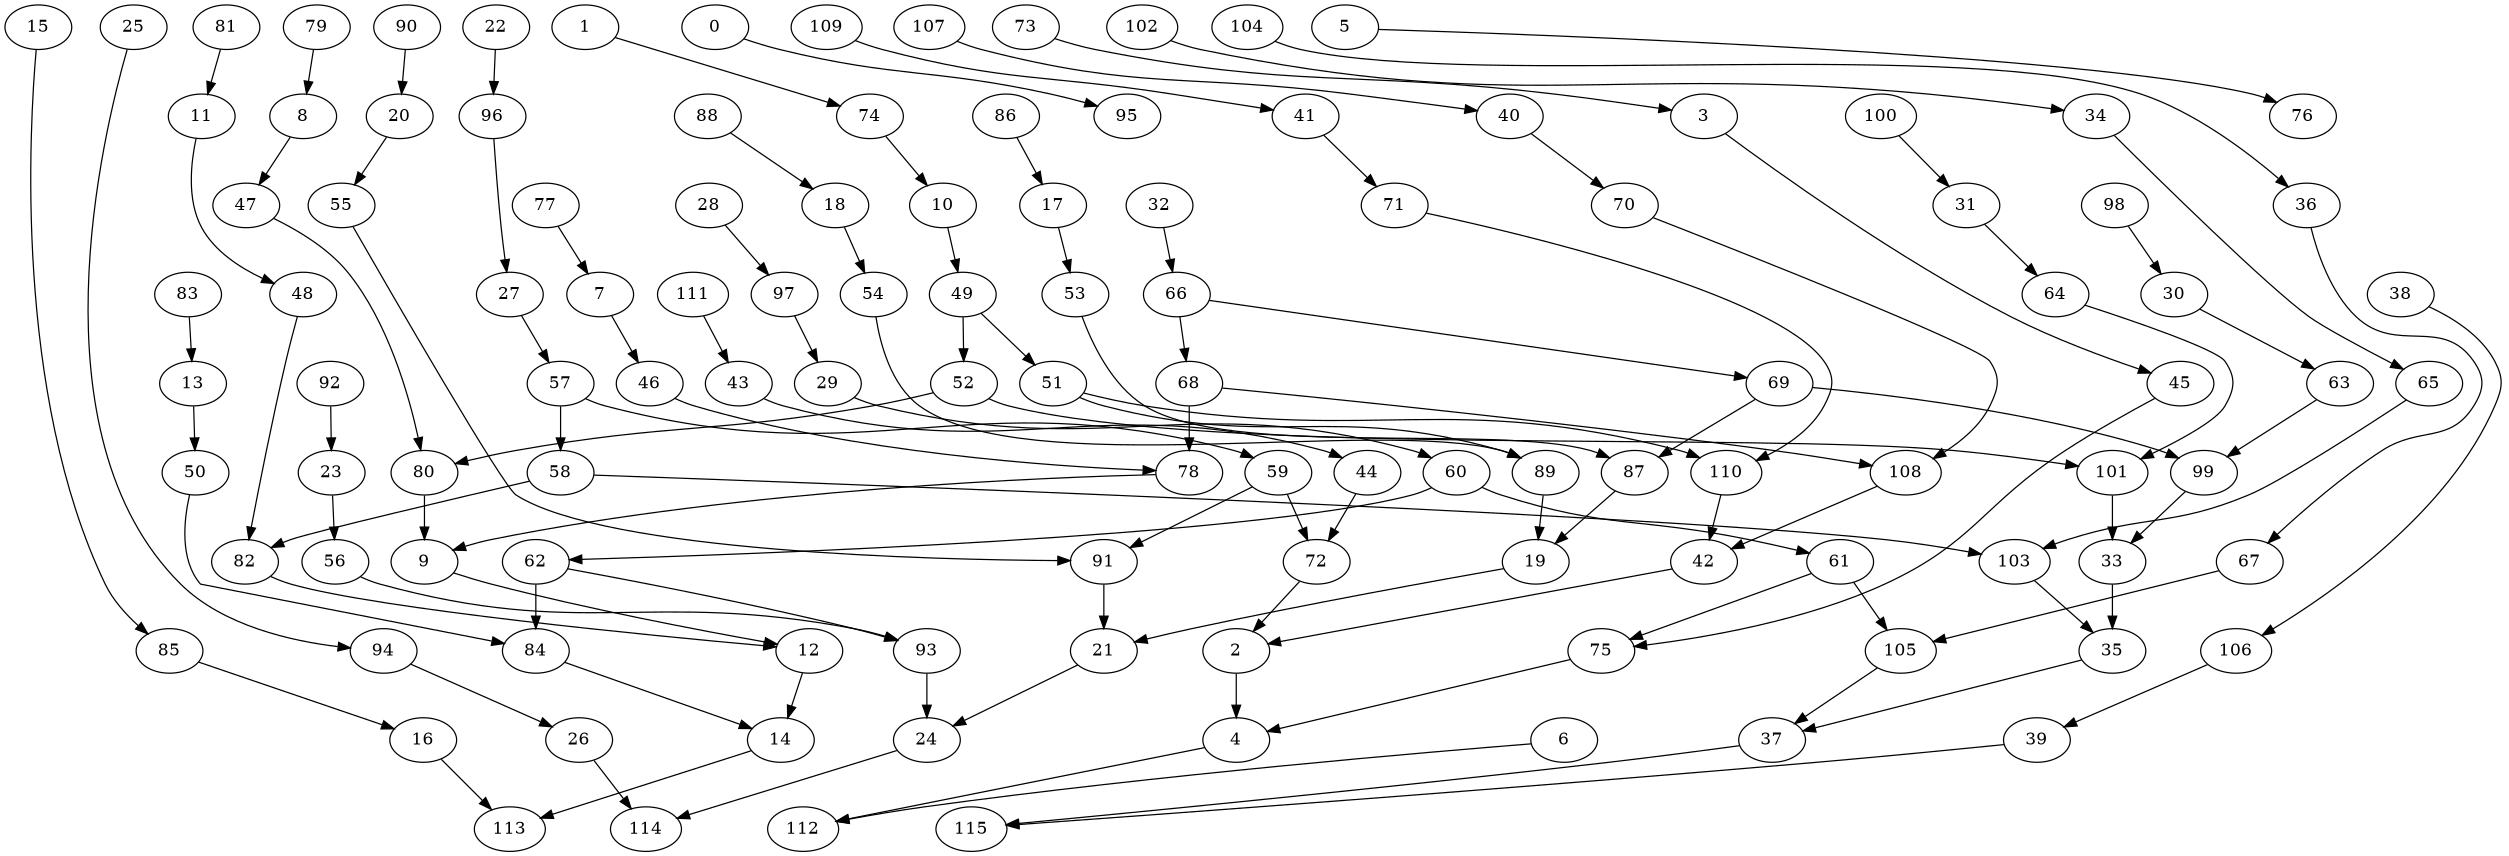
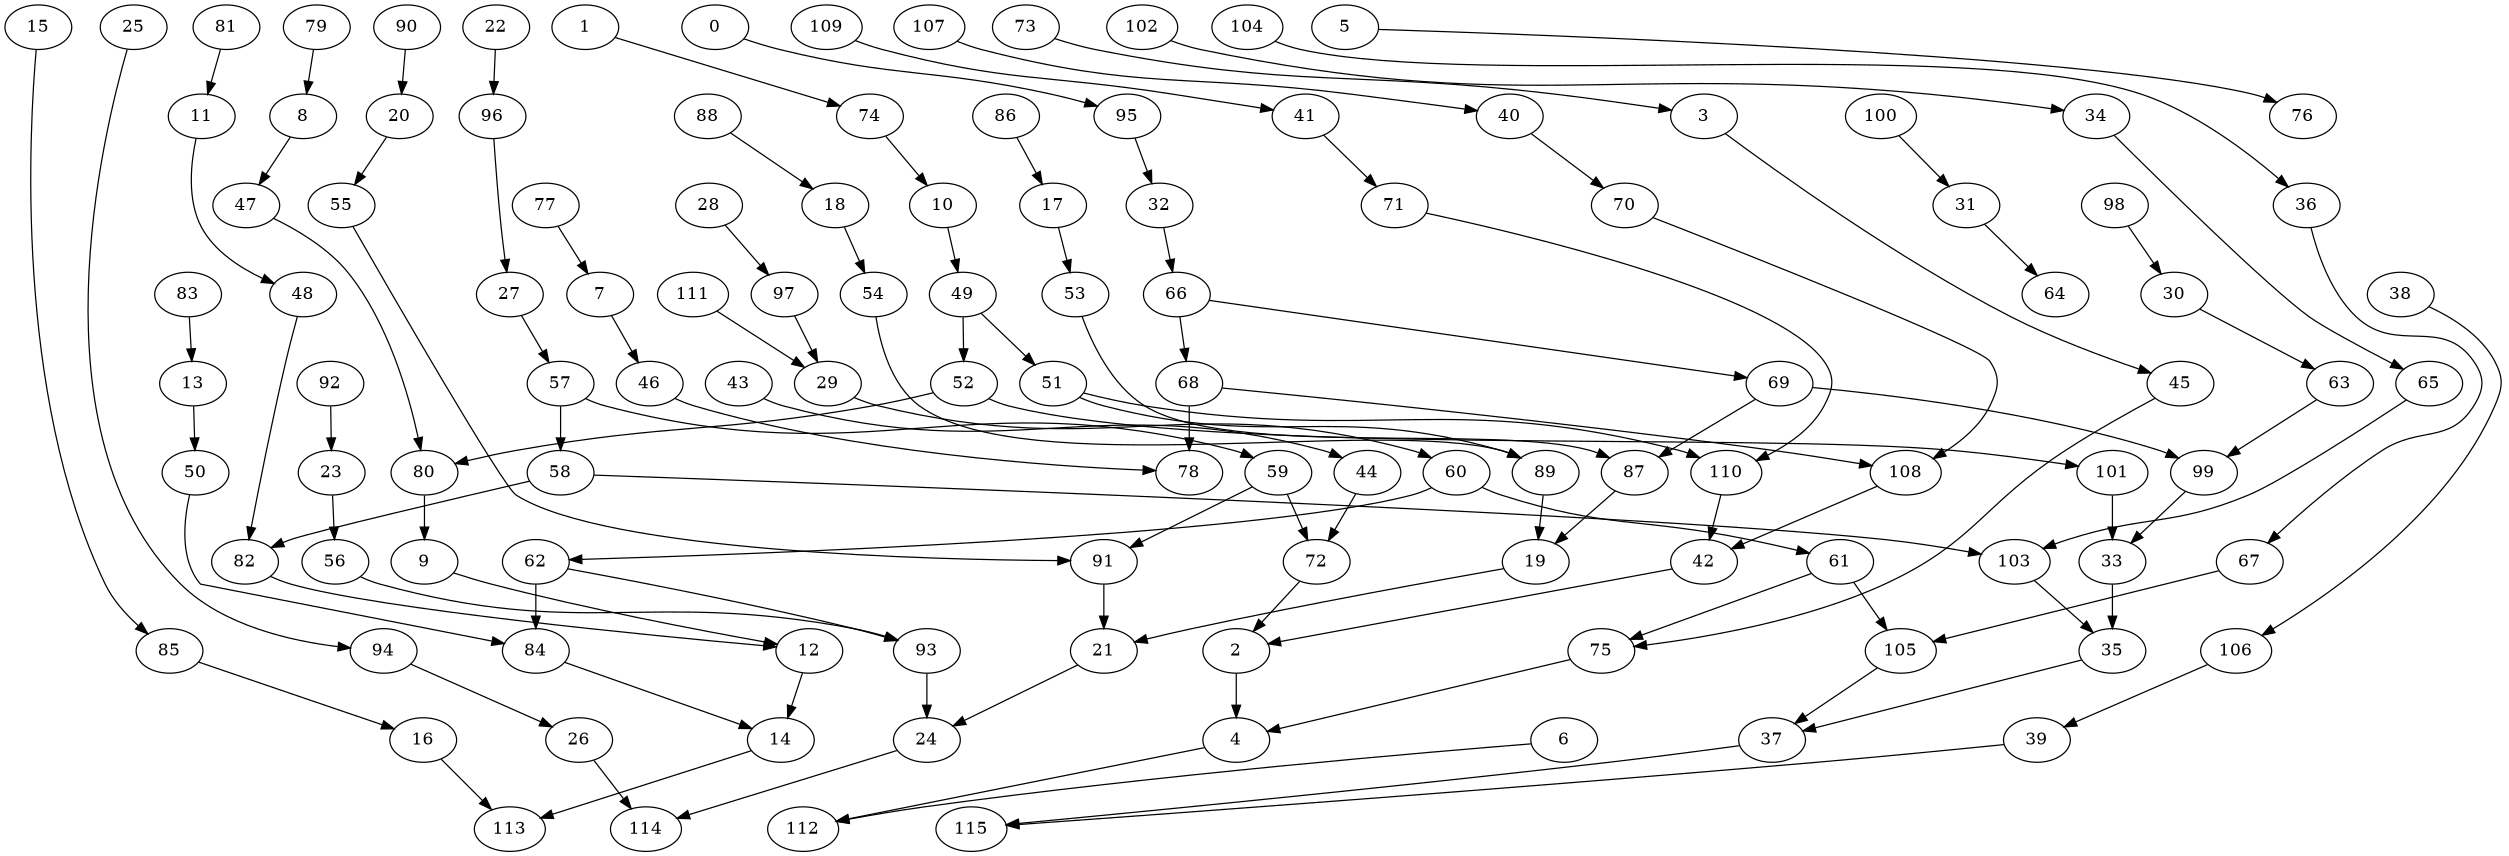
edge "95" -> "32": added
edge "111" -> "43": now "111" -> "29"
edge "64" -> "101": removed
edge "78" -> "9": removed
